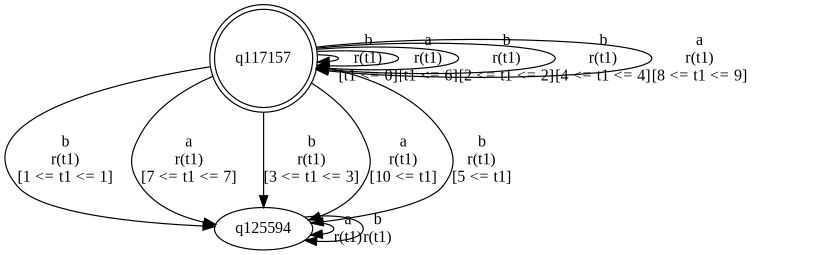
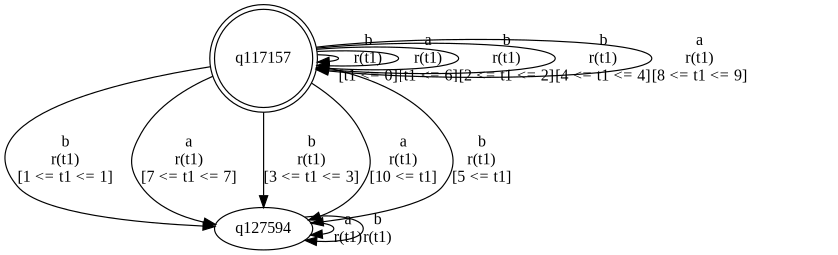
node "q125594": label "q125594" -> "q127594"
